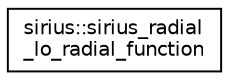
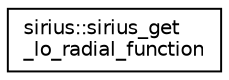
node "sirius::sirius_radial _lo_radial_function": label "sirius::sirius_radial _lo_radial_function" -> "sirius::sirius_get _lo_radial_function"
